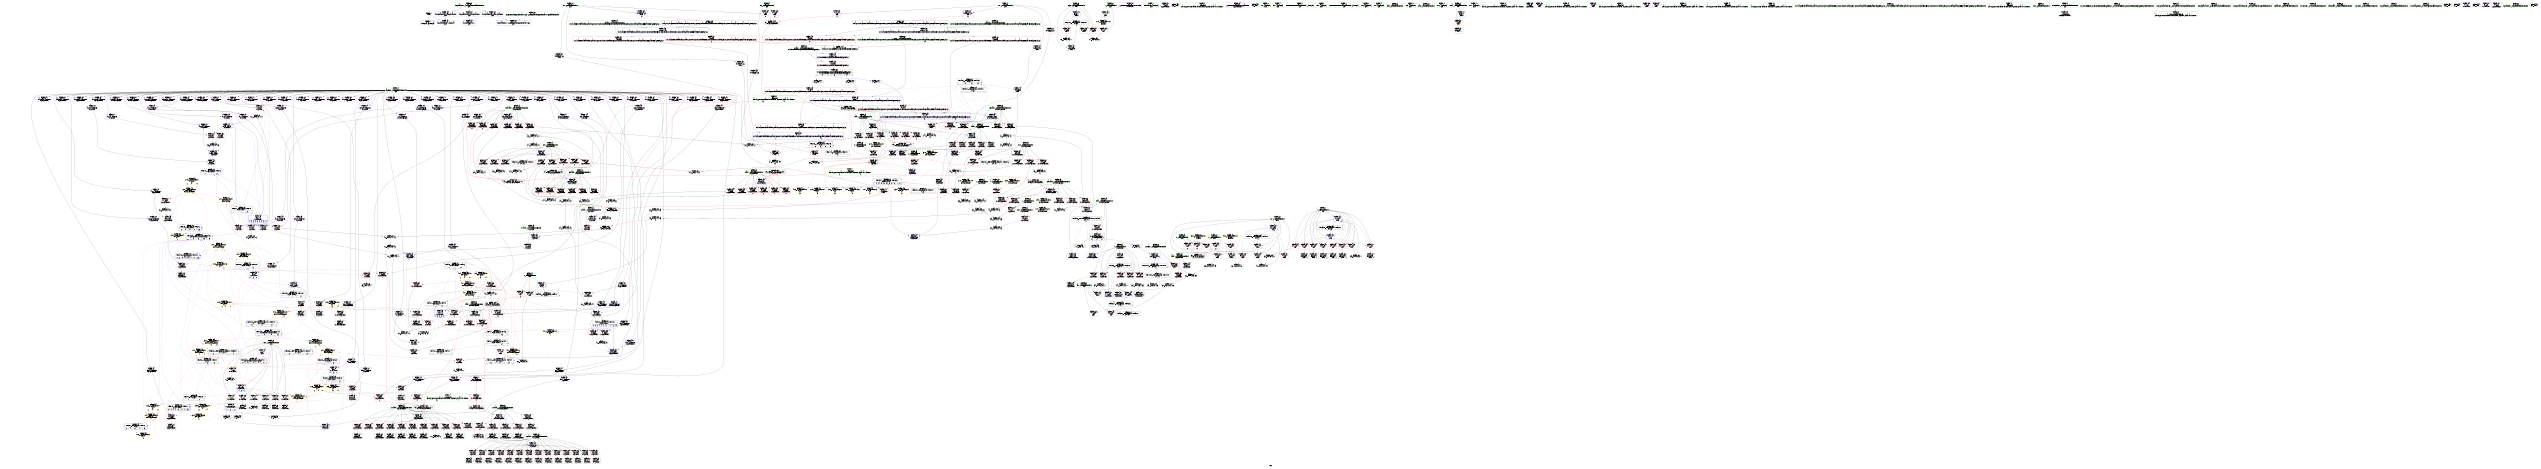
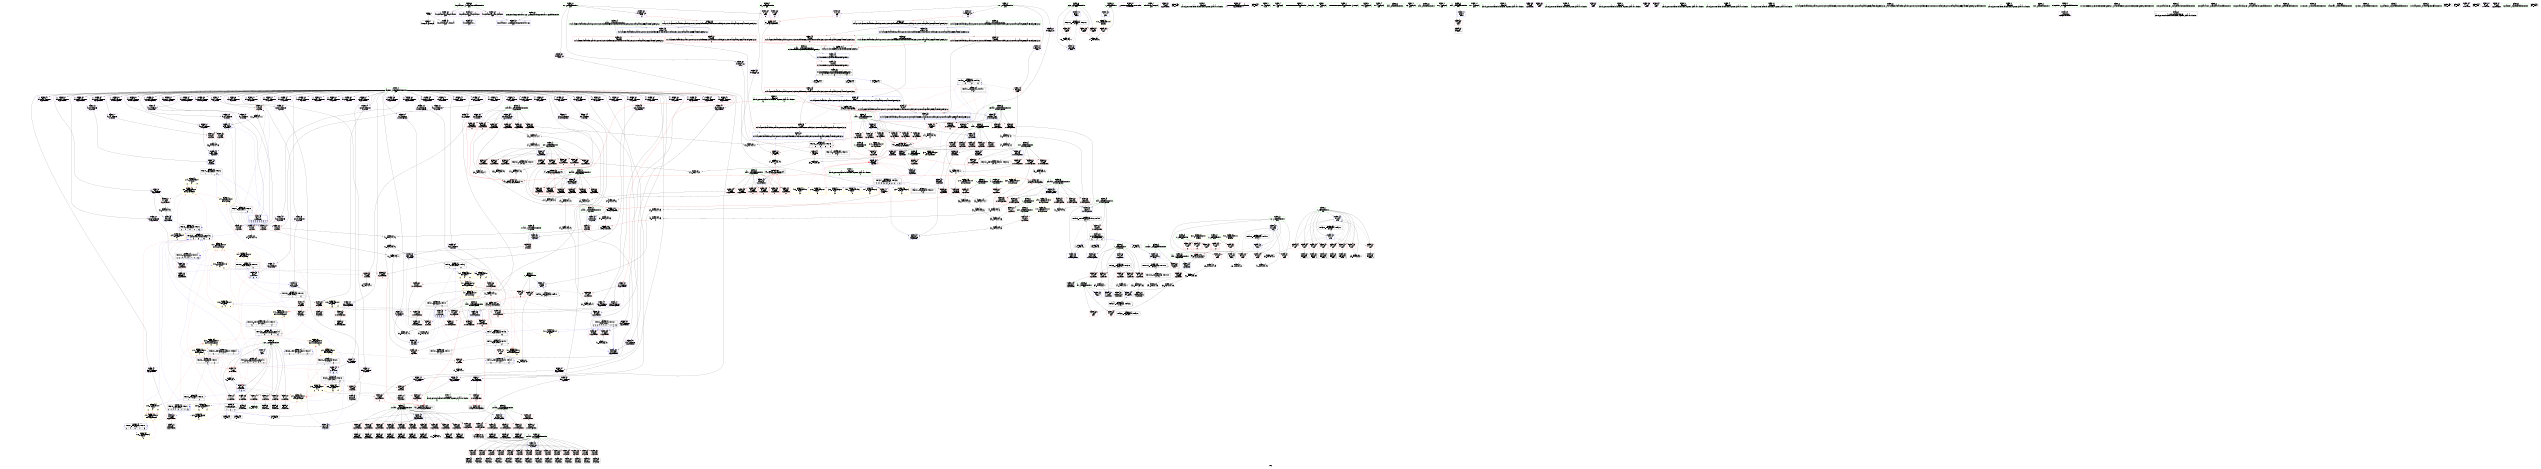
node "NodeID: 112": added
